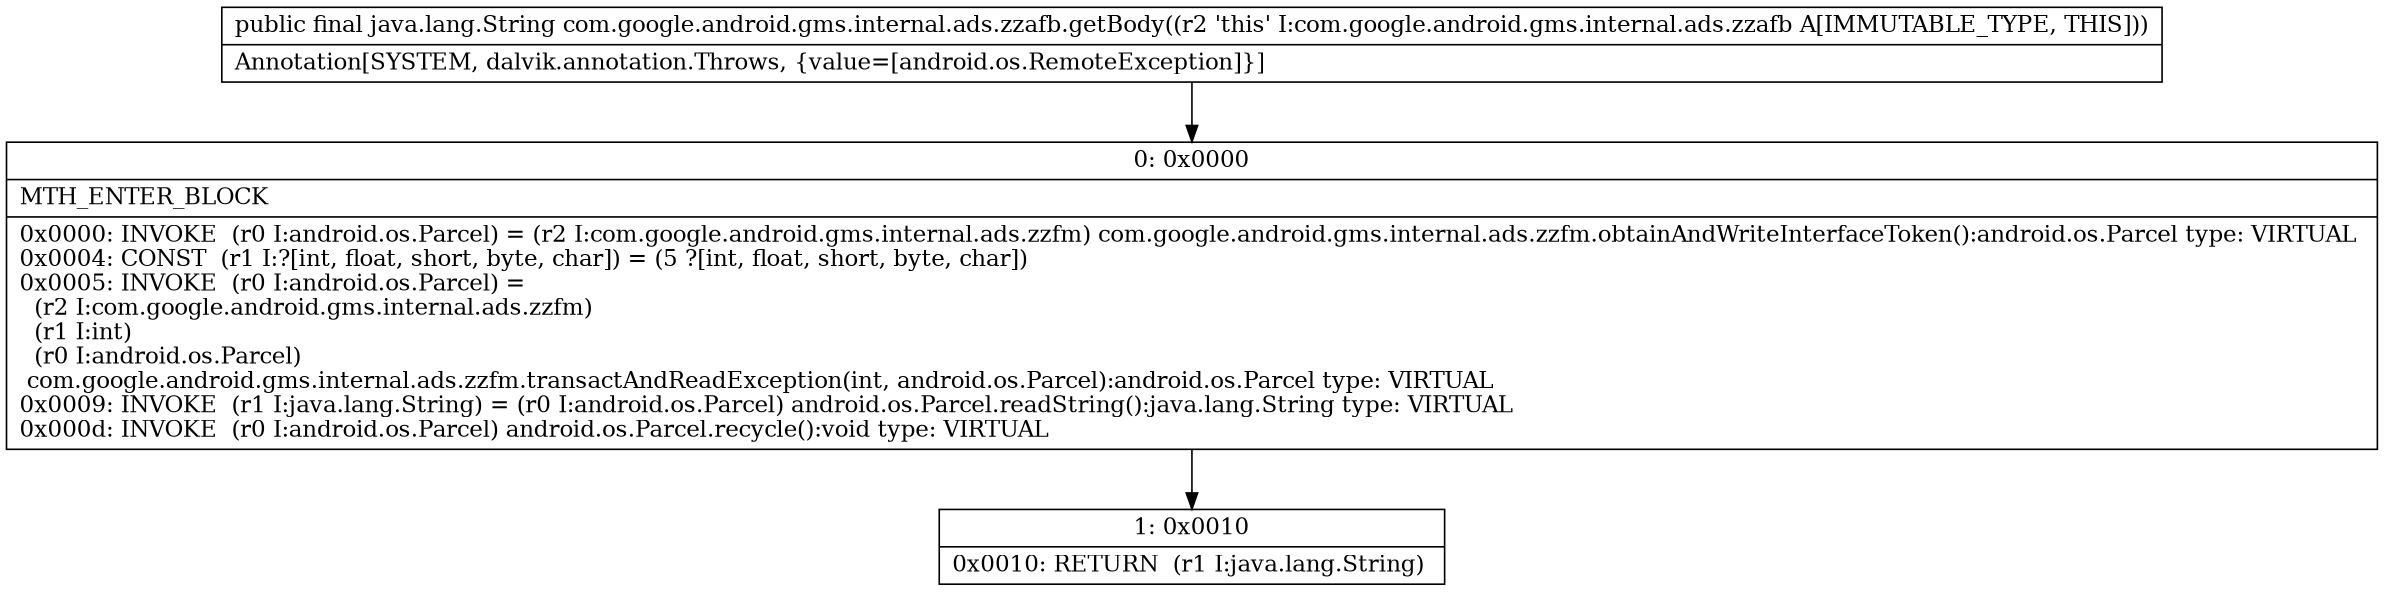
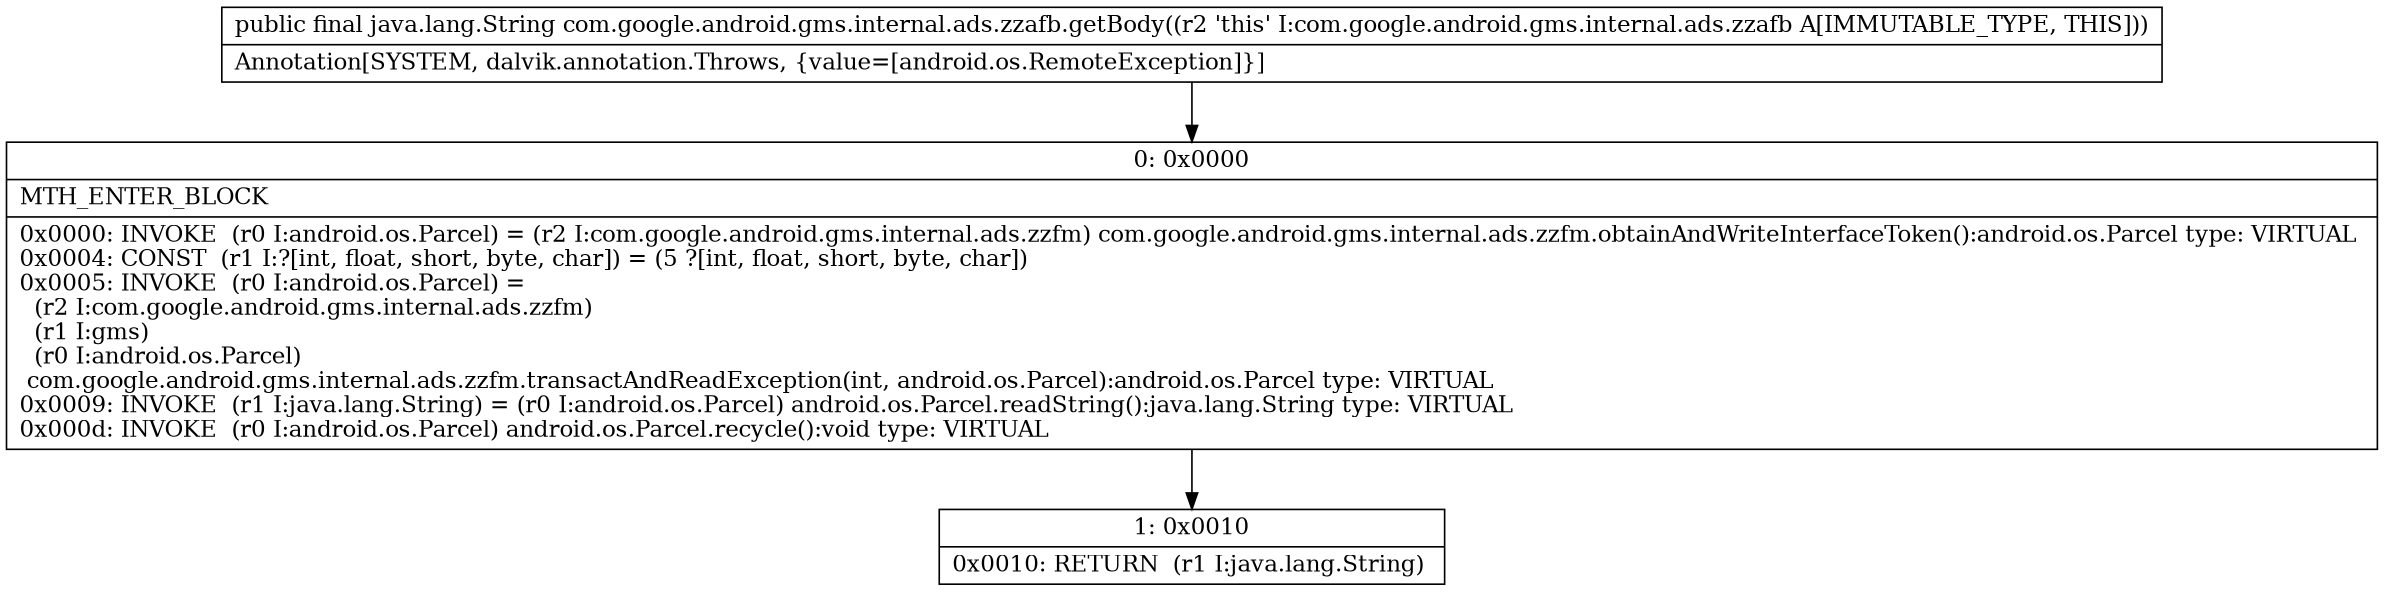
node "0: 0x0000": text "(r1 I:int)" -> "(r1 I:gms)"
